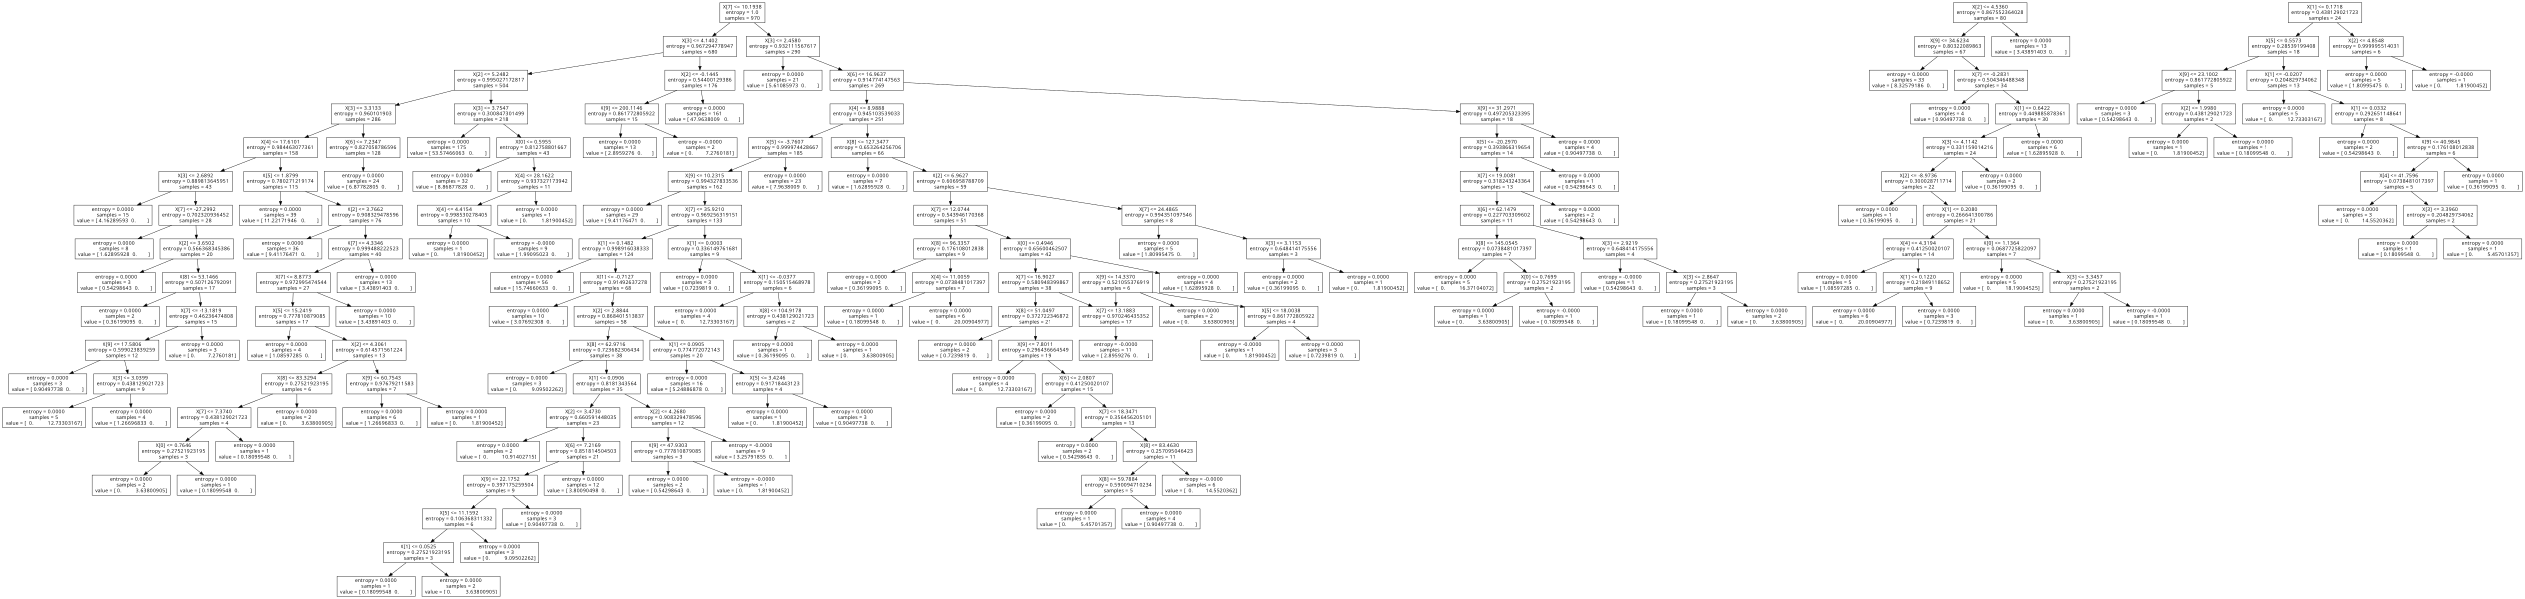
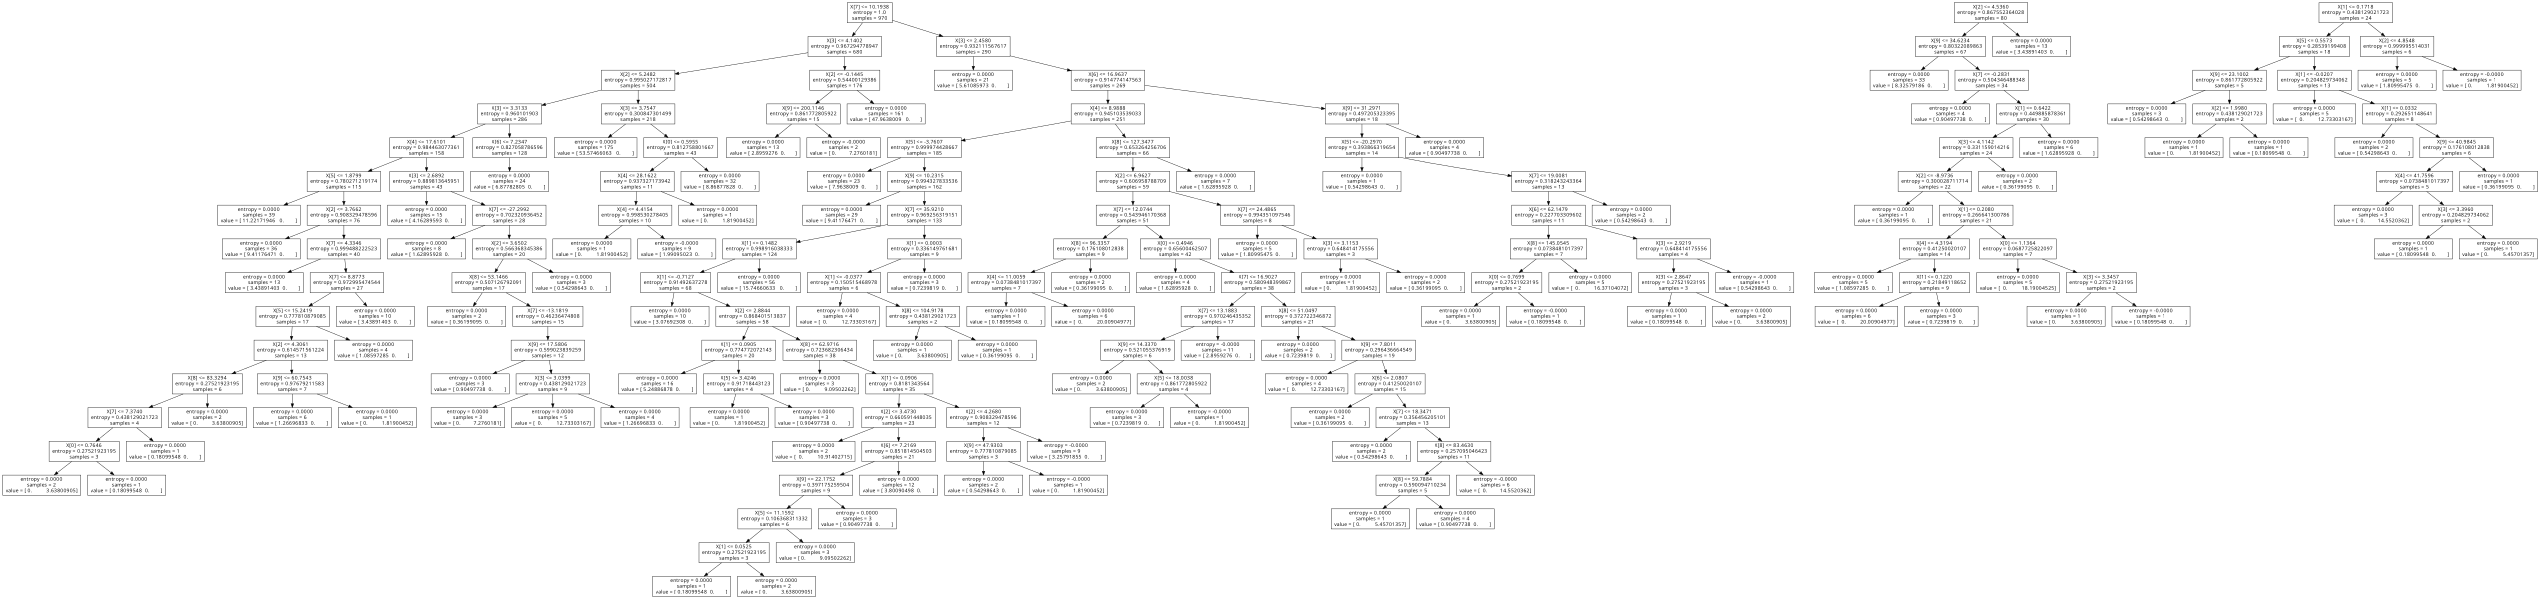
edge "X[9] <= 14.3370 entropy = 0.521055376919 samples = 6" -> "X[7] <= 13.1883 entropy = 0.970246435352 samples = 17": reversed
edge "X[7] <= -13.1819 entropy = 0.46236474808 samples = 15" -> "entropy = 0.0000 samples = 3 value = [ 0.         7.2760181]": now "X[3] <= 3.0399 entropy = 0.438129021723 samples = 9" -> "entropy = 0.0000 samples = 3 value = [ 0.         7.2760181]"
